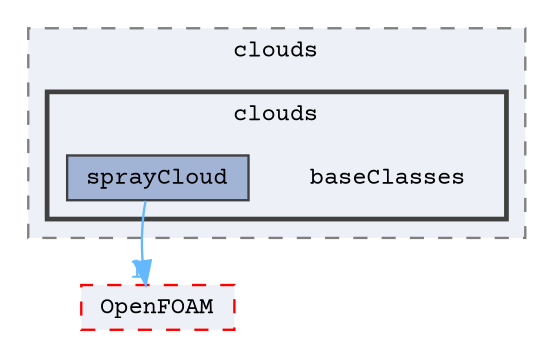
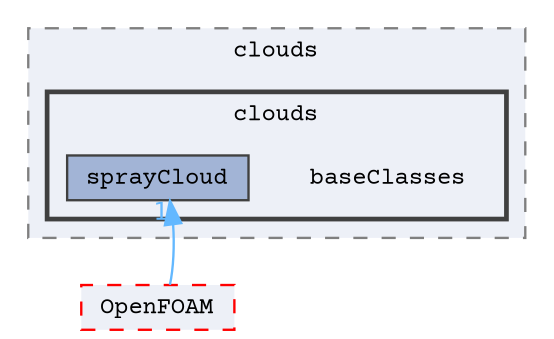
edge "sprayCloud" -> "OpenFOAM": reversed
